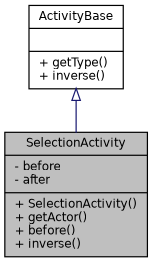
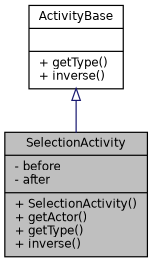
node "SelectionActivity": text "+ before()" -> "+ getType()"
